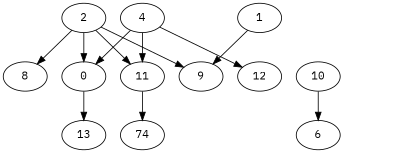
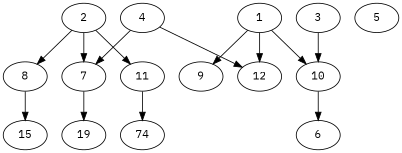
node "3": added
node "5": added
edge "4" -> "11": removed
edge "1" -> "12": added
edge "2" -> "9": removed
edge "1" -> "10": added
node "0": label "0" -> "7"
node "15": added
node "13": label "13" -> "19"
